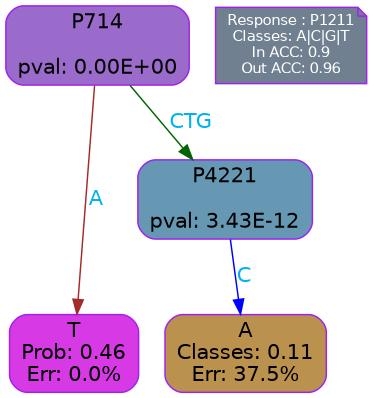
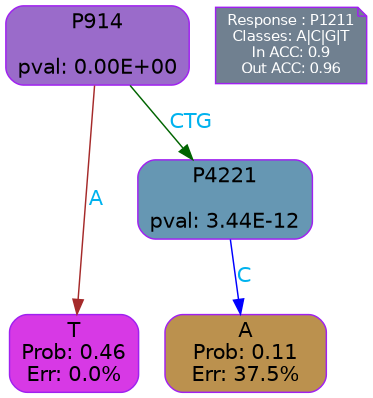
node "P714 pval: 0.00E+00": label "P714 pval: 0.00E+00" -> "P914 pval: 0.00E+00"
node "P4221 pval: 3.43E-12": label "P4221 pval: 3.43E-12" -> "P4221 pval: 3.44E-12"
node "A Classes: 0.11 Err: 37.5%": label "A Classes: 0.11 Err: 37.5%" -> "A Prob: 0.11 Err: 37.5%"
